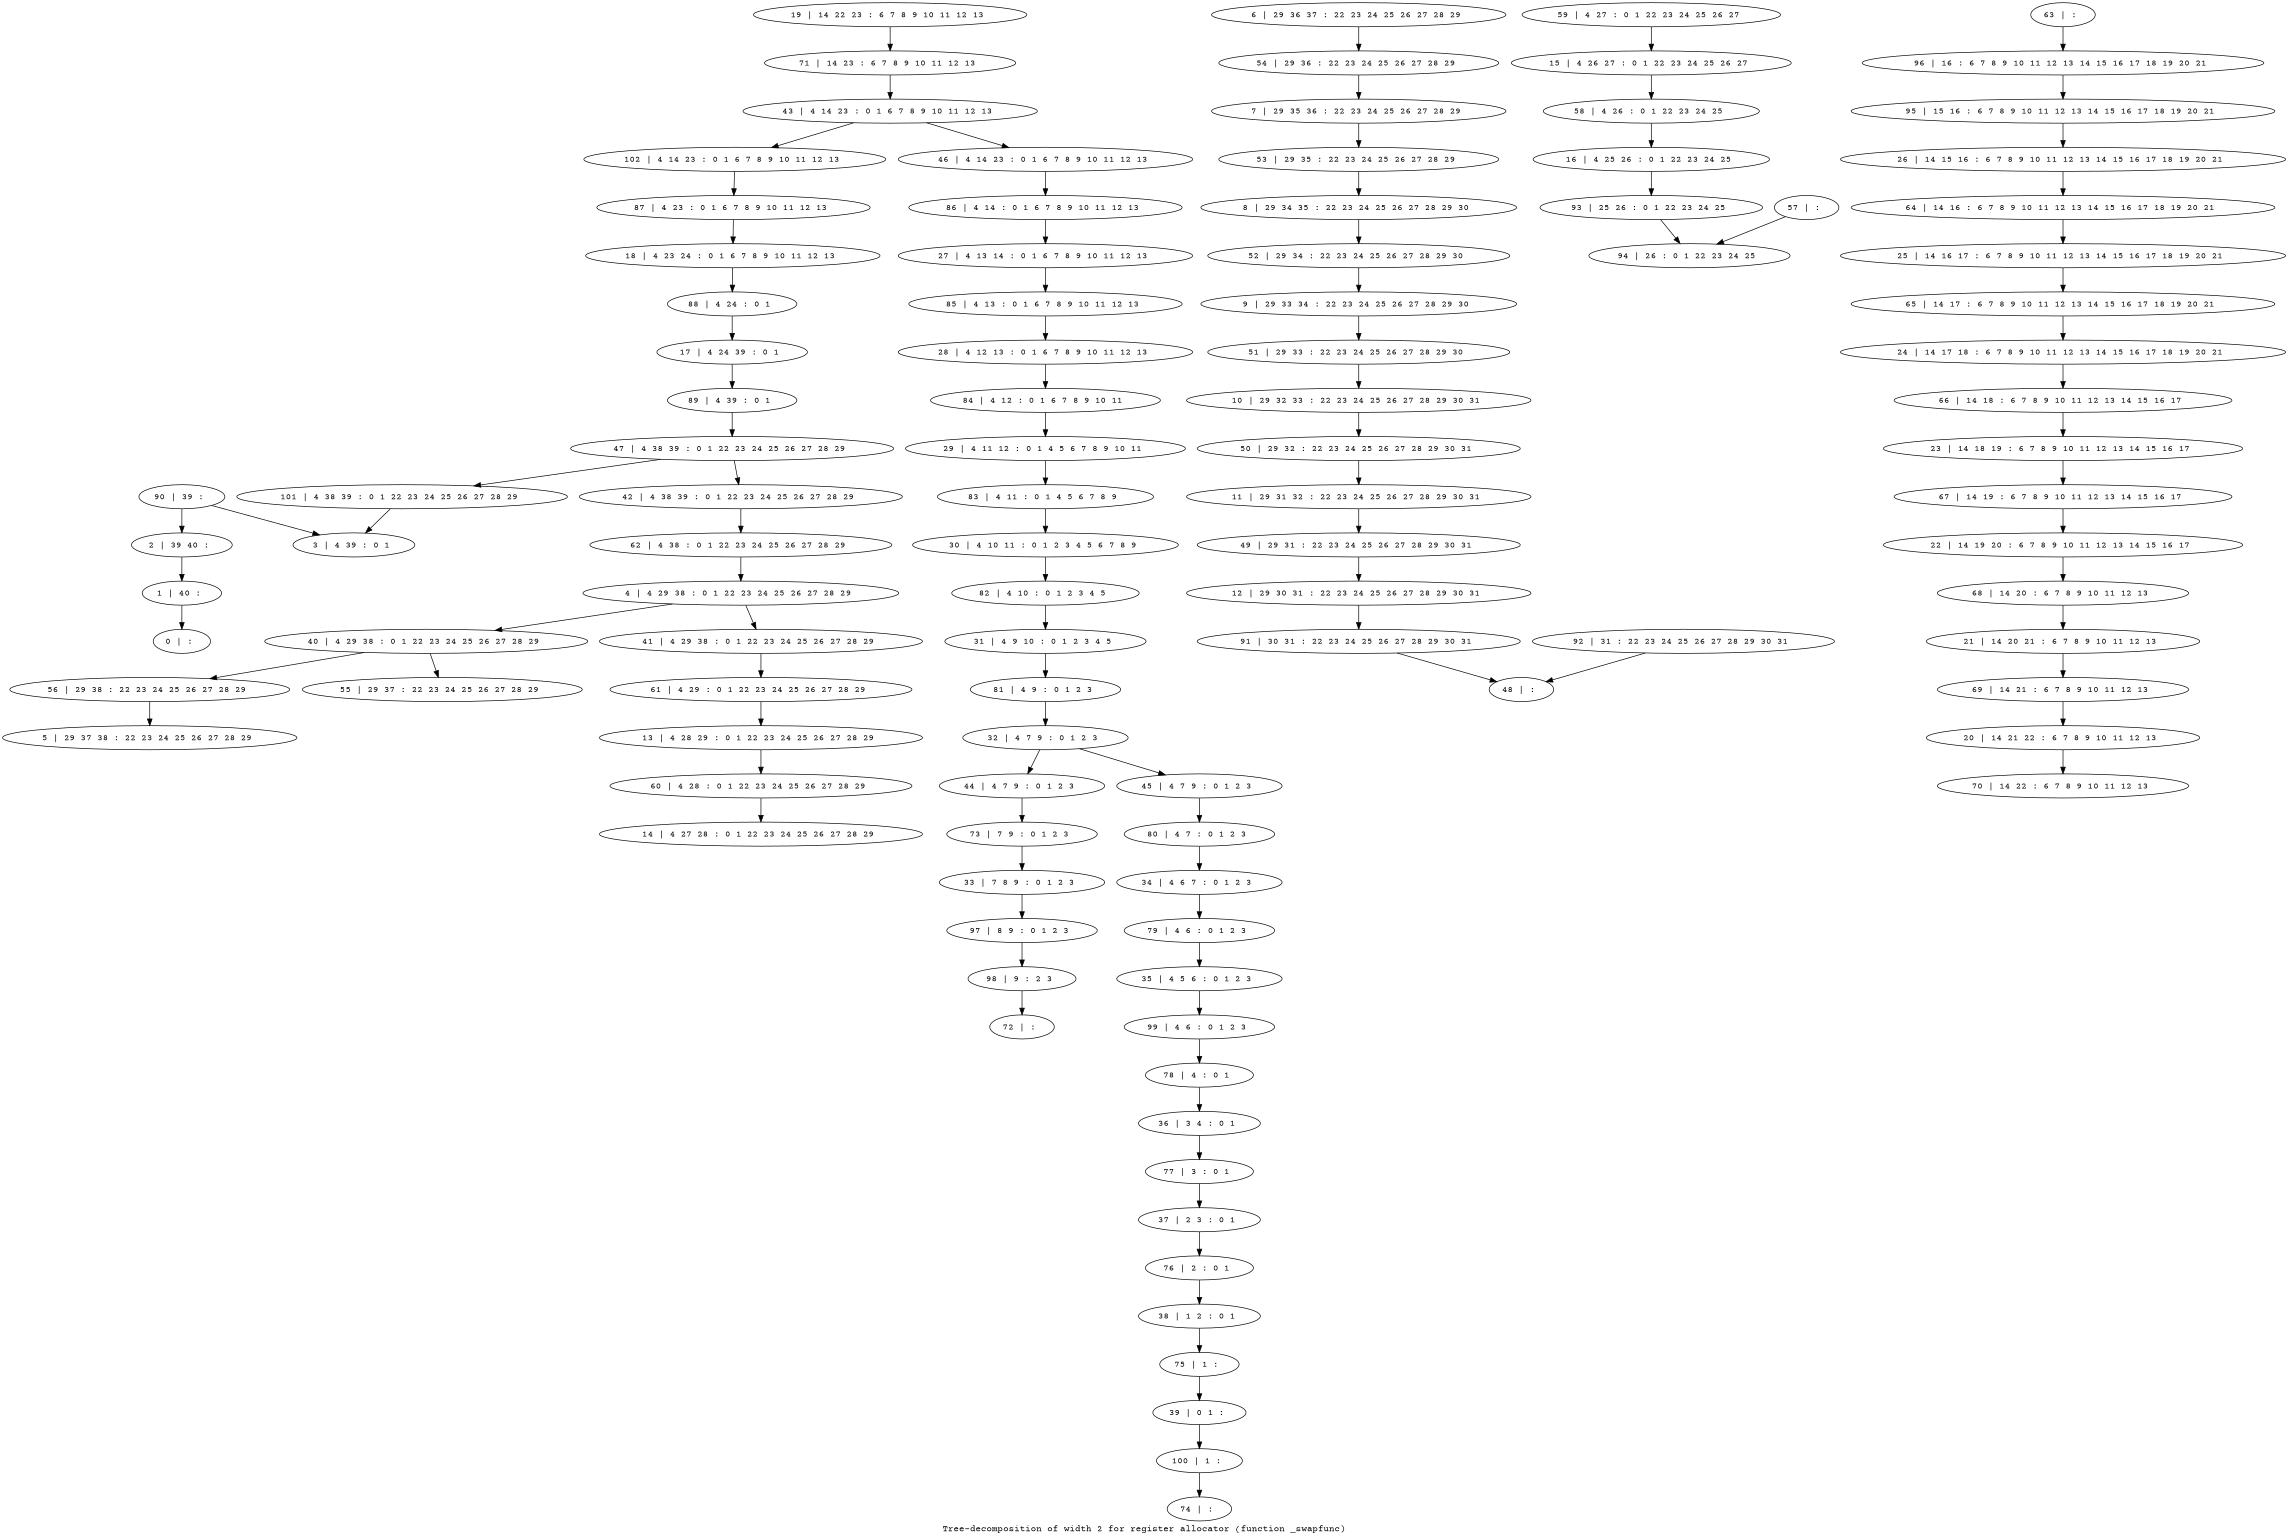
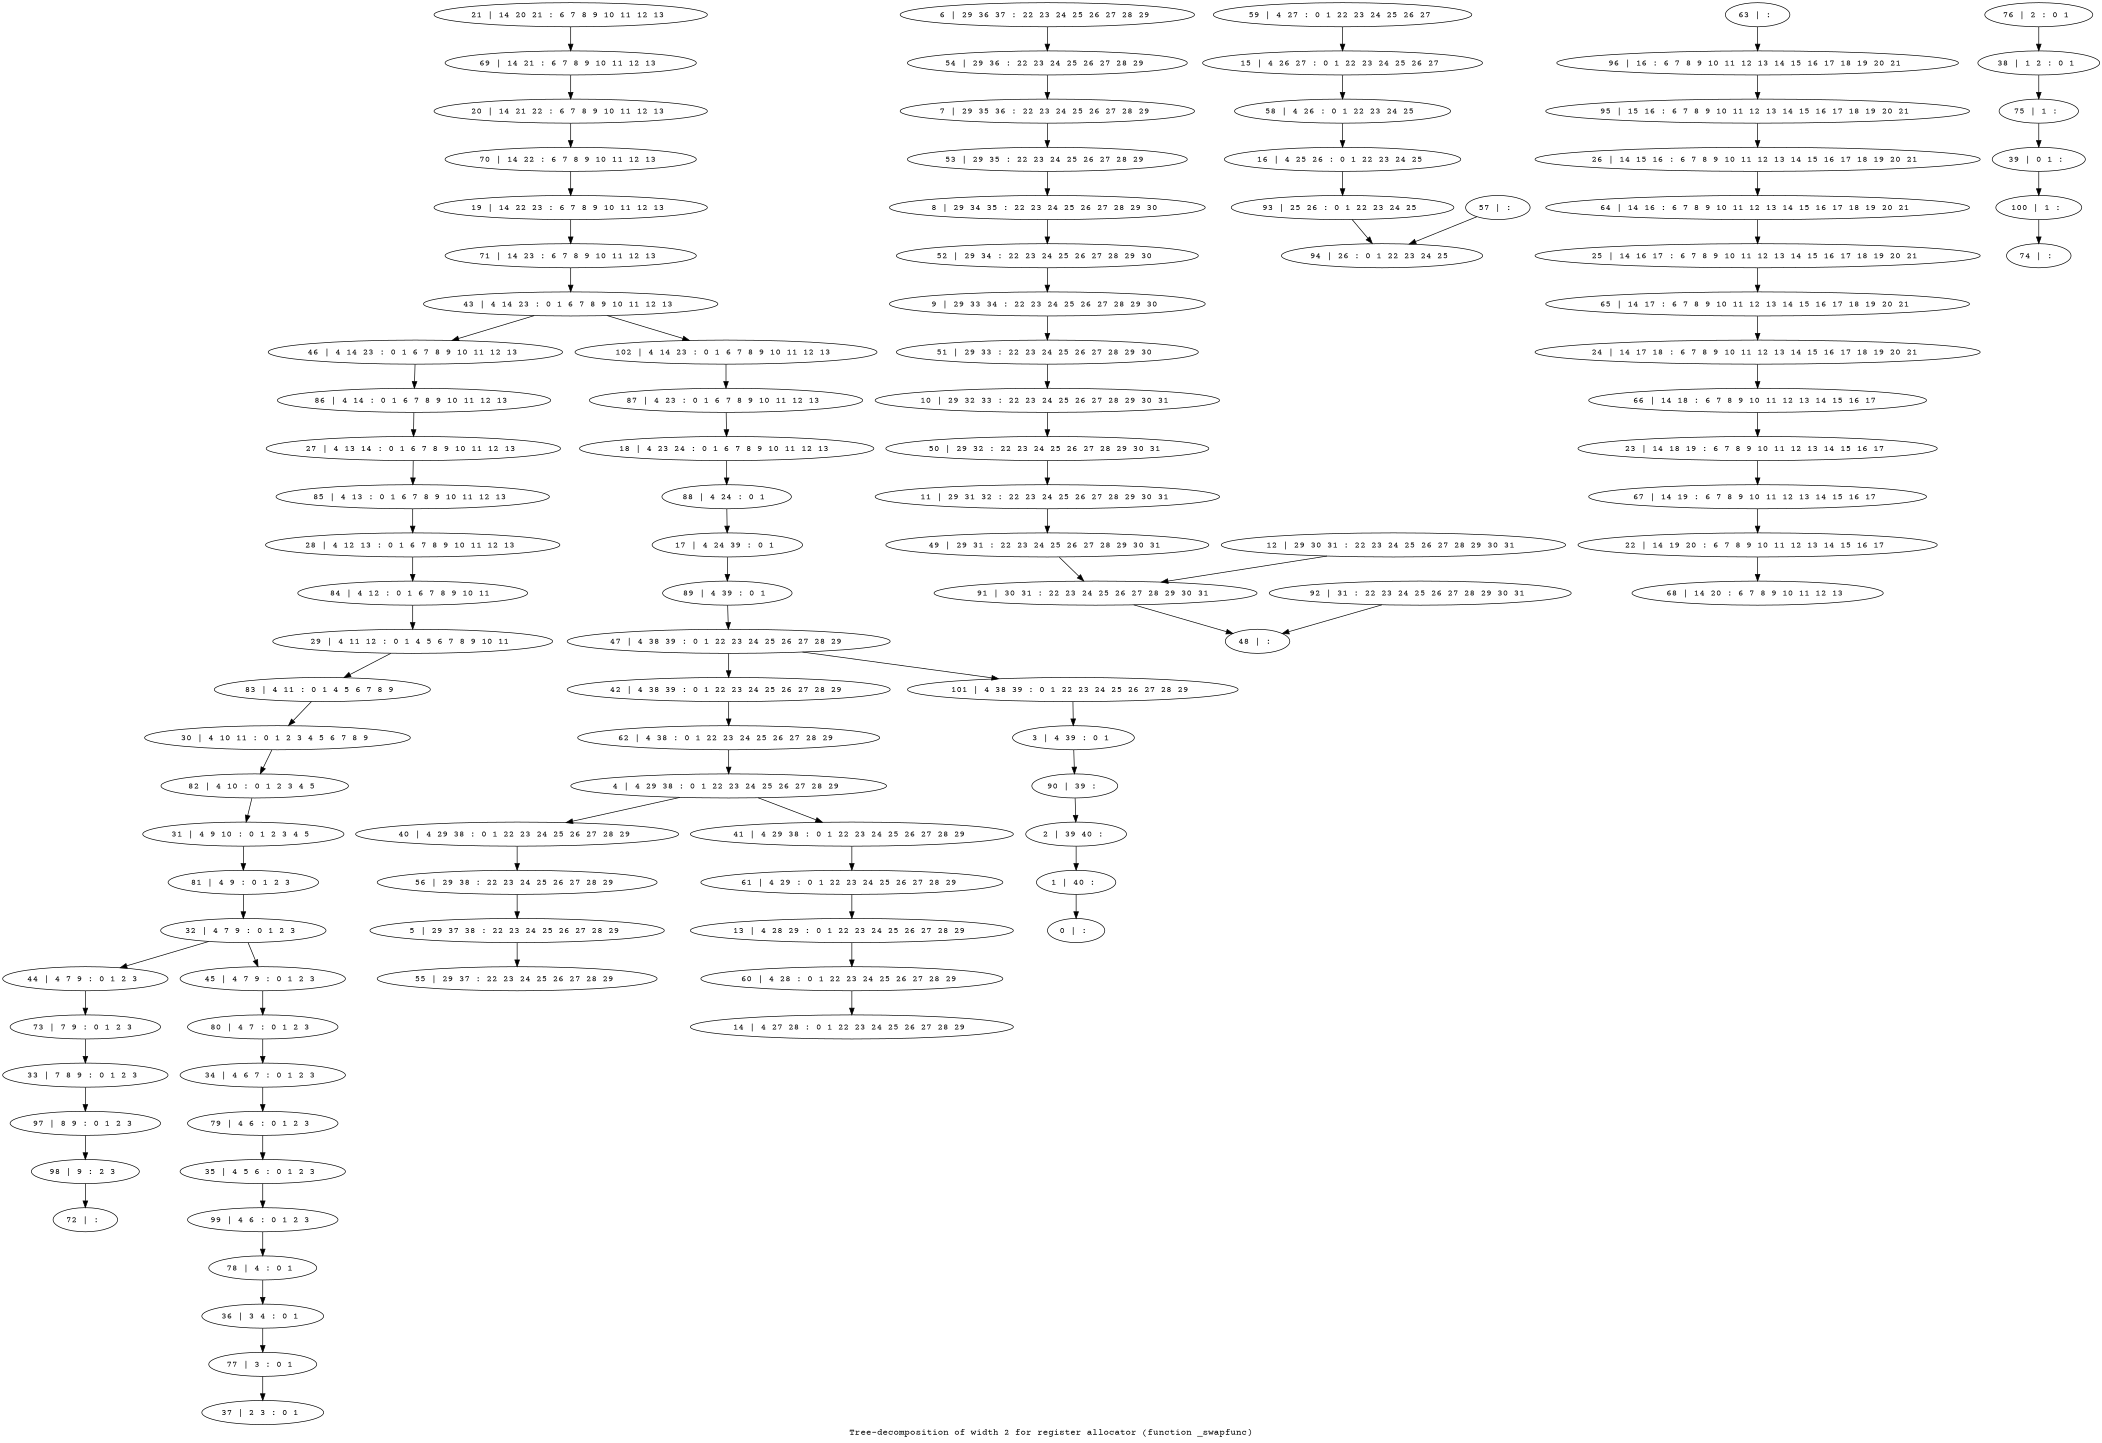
edge "70 | 14 22 : 6 7 8 9 10 11 12 13" -> "19 | 14 22 23 : 6 7 8 9 10 11 12 13": added
edge "90 | 39 :" -> "3 | 4 39 : 0 1": reversed
edge "49 | 29 31 : 22 23 24 25 26 27 28 29 30 31" -> "12 | 29 30 31 : 22 23 24 25 26 27 28 29 30 31": now "49 | 29 31 : 22 23 24 25 26 27 28 29 30 31" -> "91 | 30 31 : 22 23 24 25 26 27 28 29 30 31"
edge "68 | 14 20 : 6 7 8 9 10 11 12 13" -> "21 | 14 20 21 : 6 7 8 9 10 11 12 13": removed
edge "40 | 4 29 38 : 0 1 22 23 24 25 26 27 28 29" -> "55 | 29 37 : 22 23 24 25 26 27 28 29": now "5 | 29 37 38 : 22 23 24 25 26 27 28 29" -> "55 | 29 37 : 22 23 24 25 26 27 28 29"
edge "37 | 2 3 : 0 1" -> "76 | 2 : 0 1": removed
